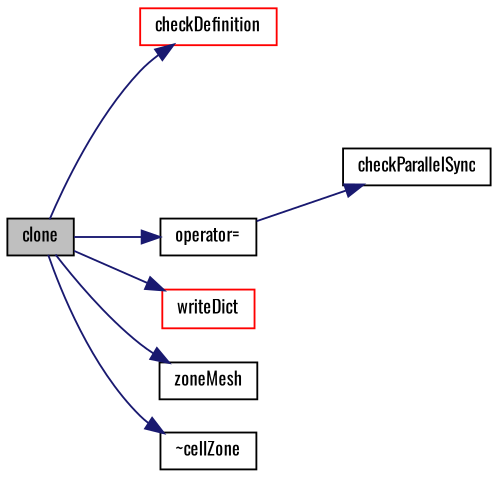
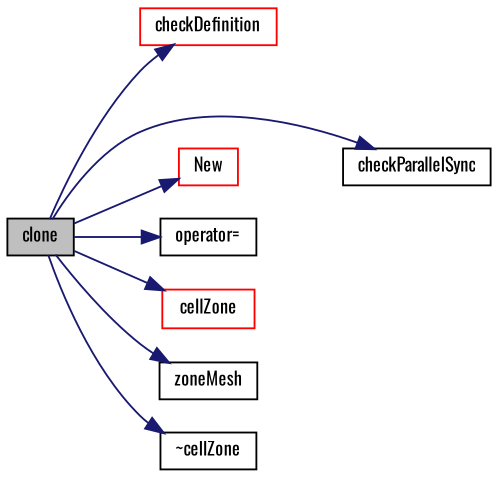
node "New": added
edge "operator=" -> "checkParallelSync": now "clone" -> "checkParallelSync"
node "writeDict": label "writeDict" -> "cellZone"
